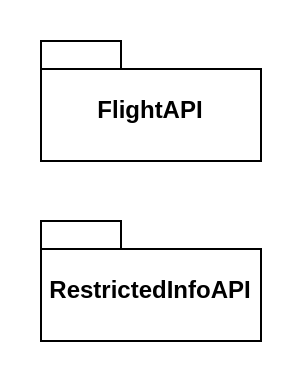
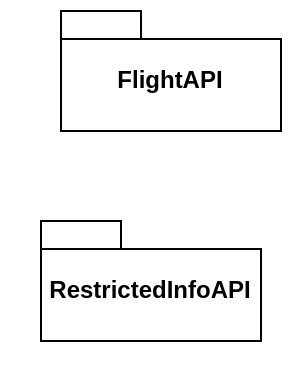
node "FlightAPI": moved (151, 101) -> (171, 71)
